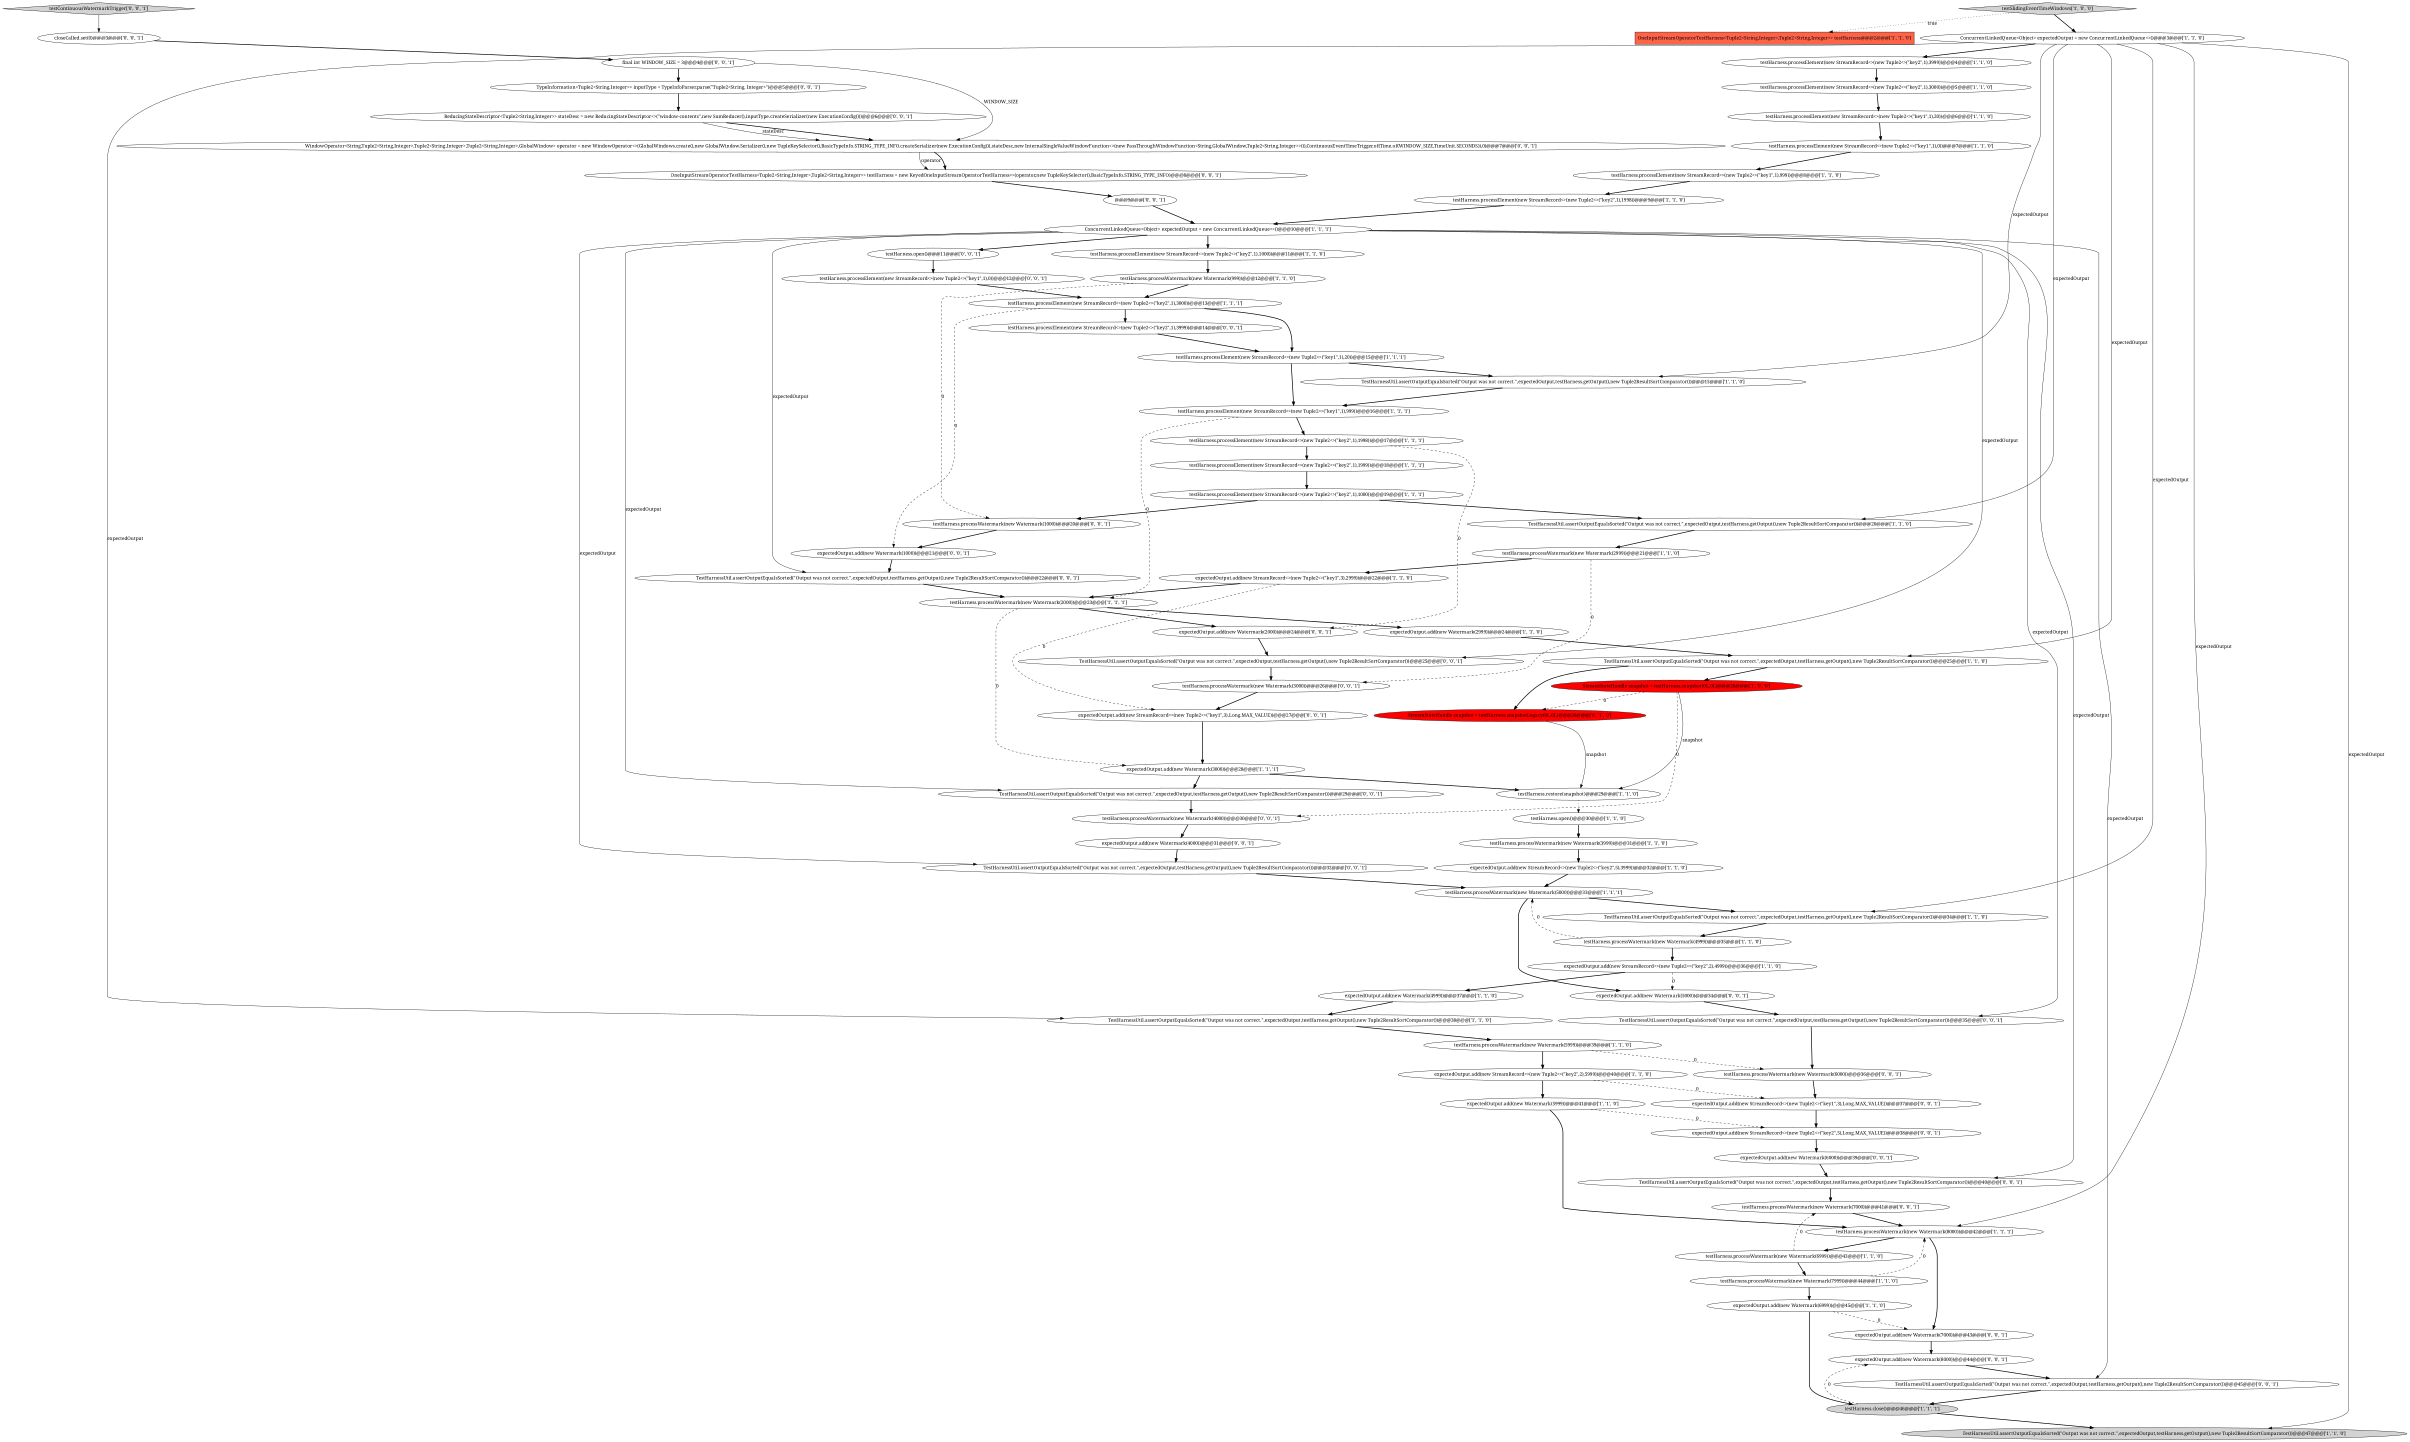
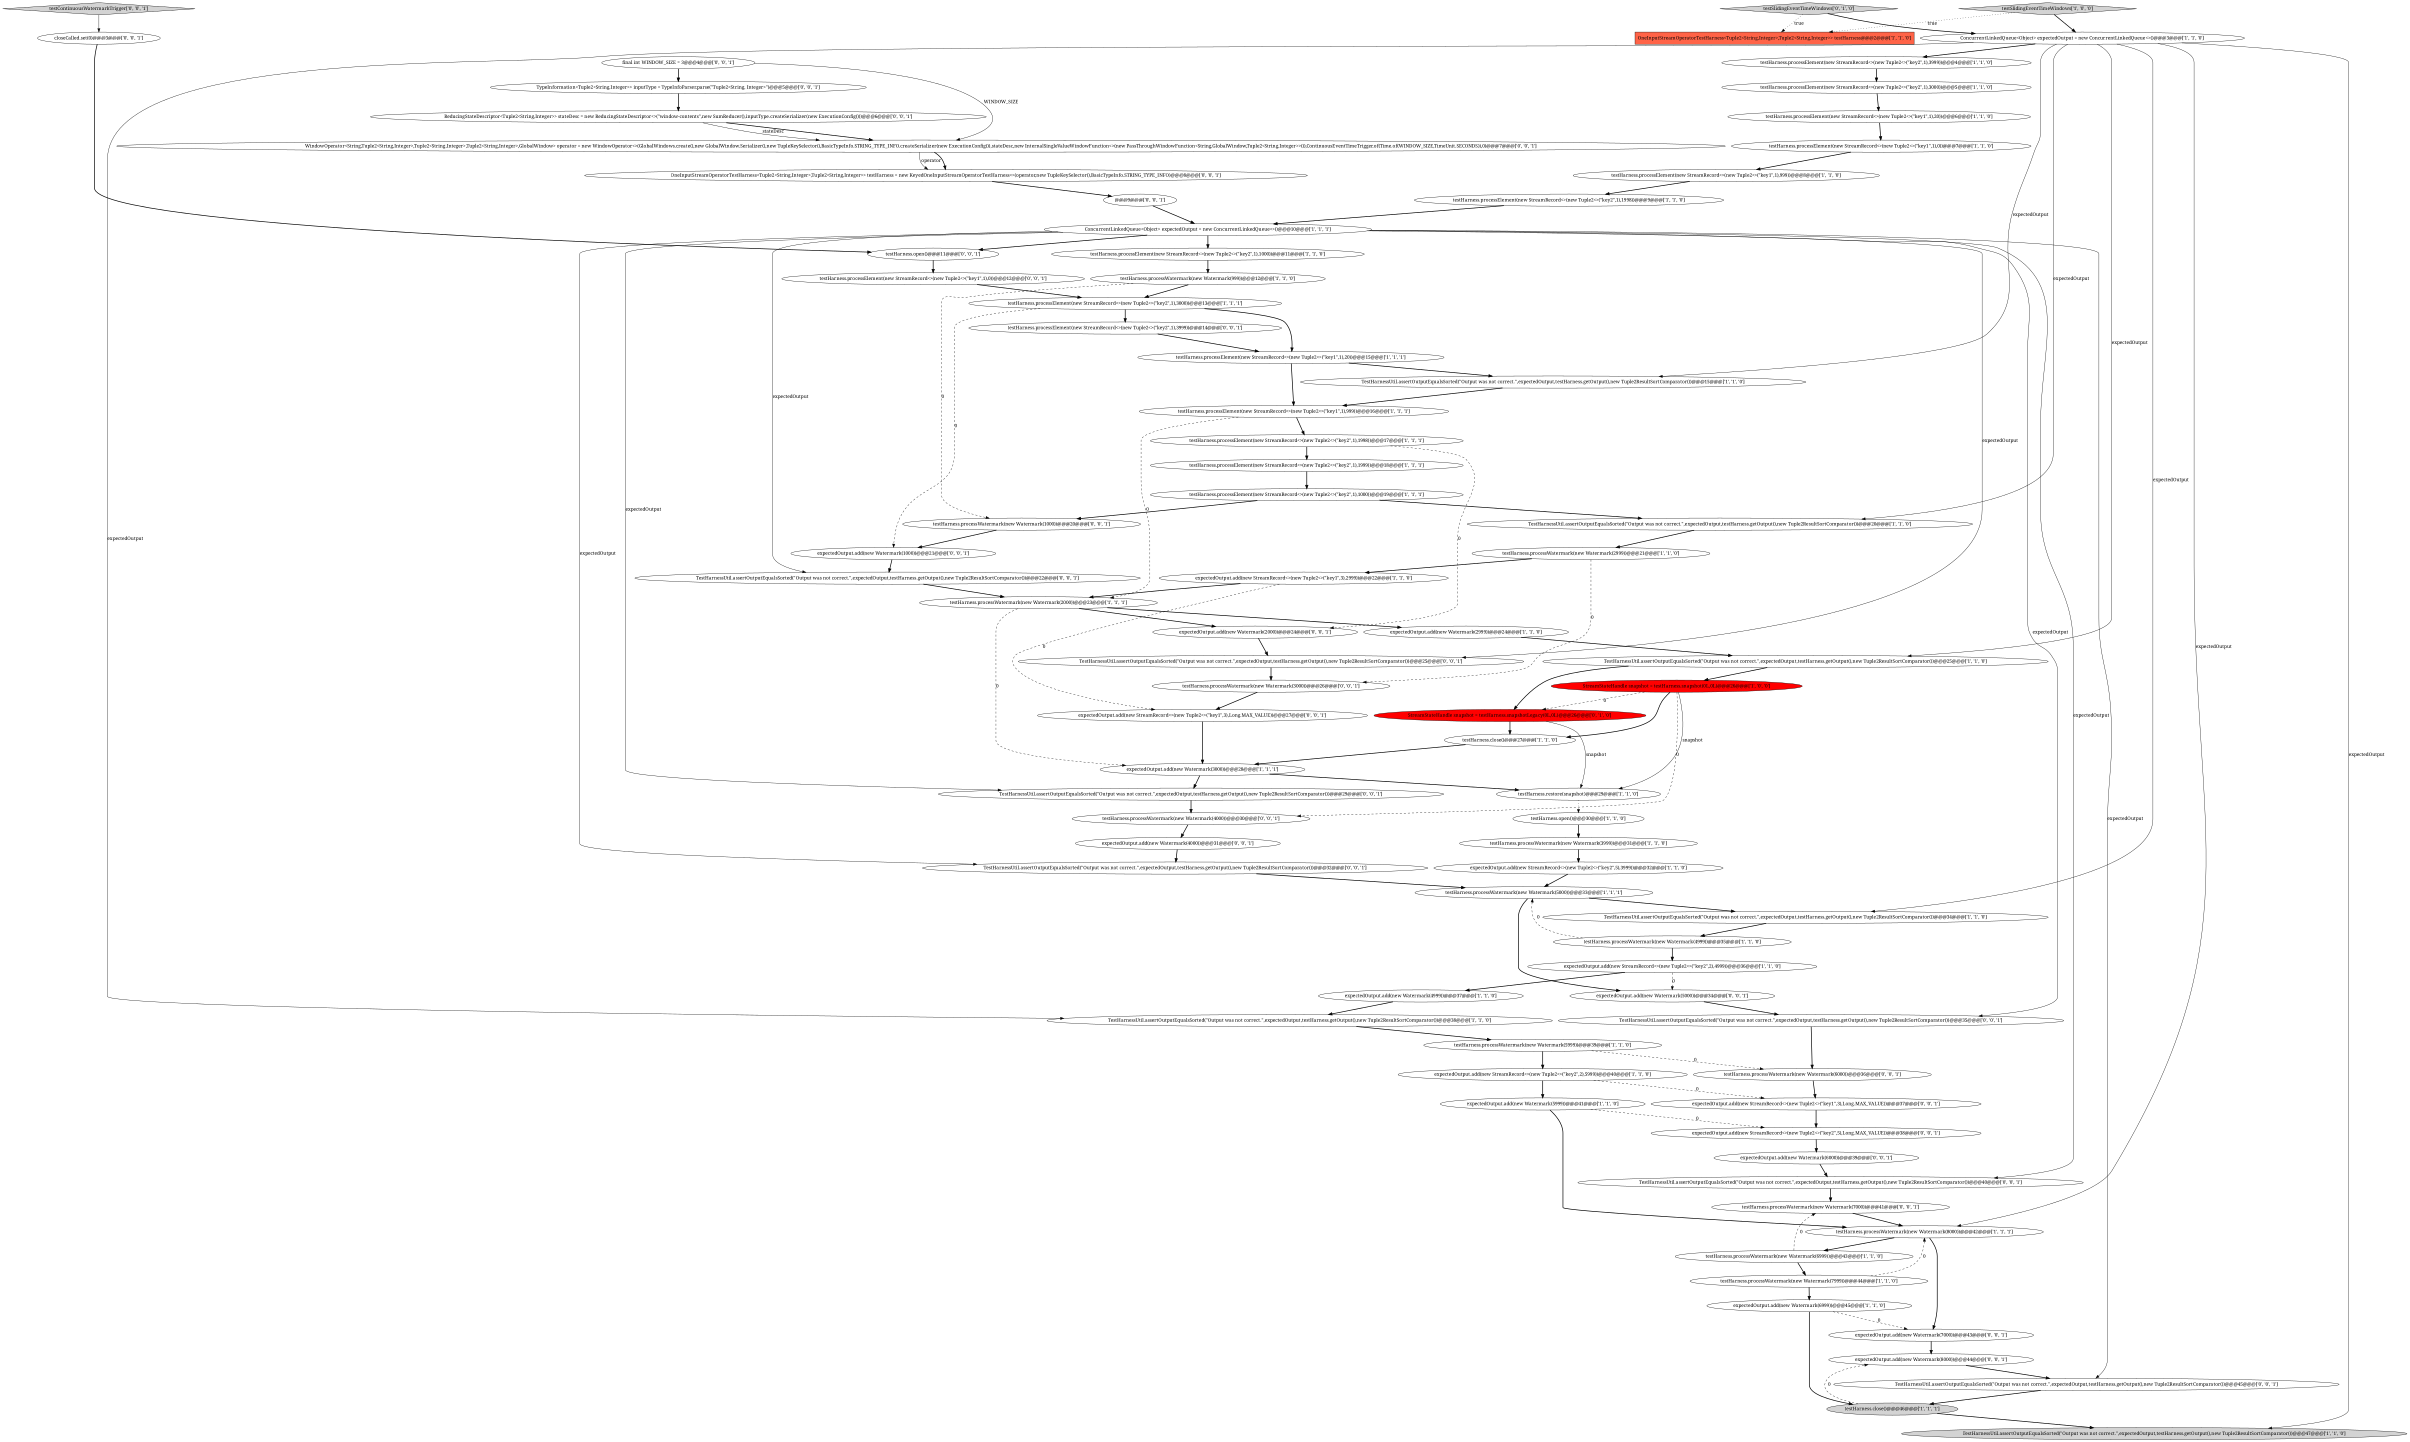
node "testSlidingEventTimeWindows['0', '1', '0']": added
edge "closeCalled.set(0)@@@3@@@['0', '0', '1']" -> "final int WINDOW_SIZE = 3@@@4@@@['0', '0', '1']": now "closeCalled.set(0)@@@3@@@['0', '0', '1']" -> "testHarness.open()@@@11@@@['0', '0', '1']"
node "testHarness.close()@@@27@@@['1', '1', '0']": added
